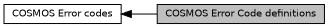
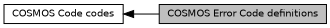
node "COSMOS Error codes": label "COSMOS Error codes" -> "COSMOS Code codes"
